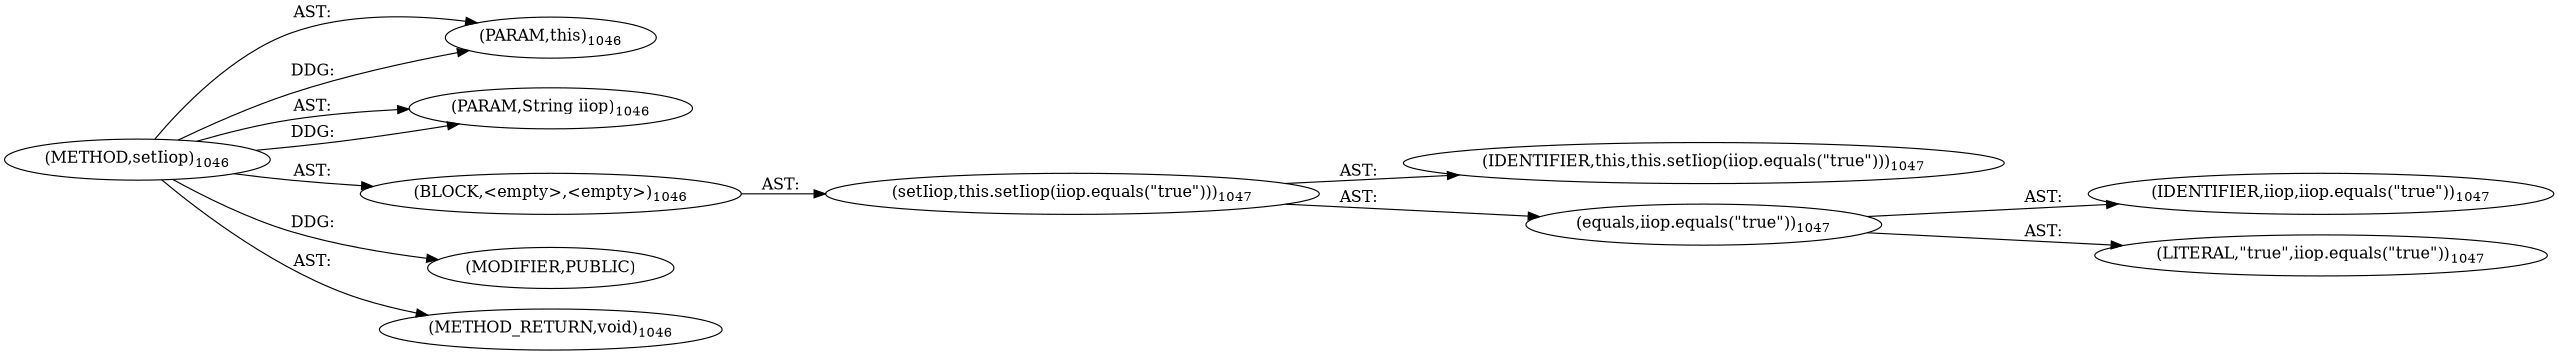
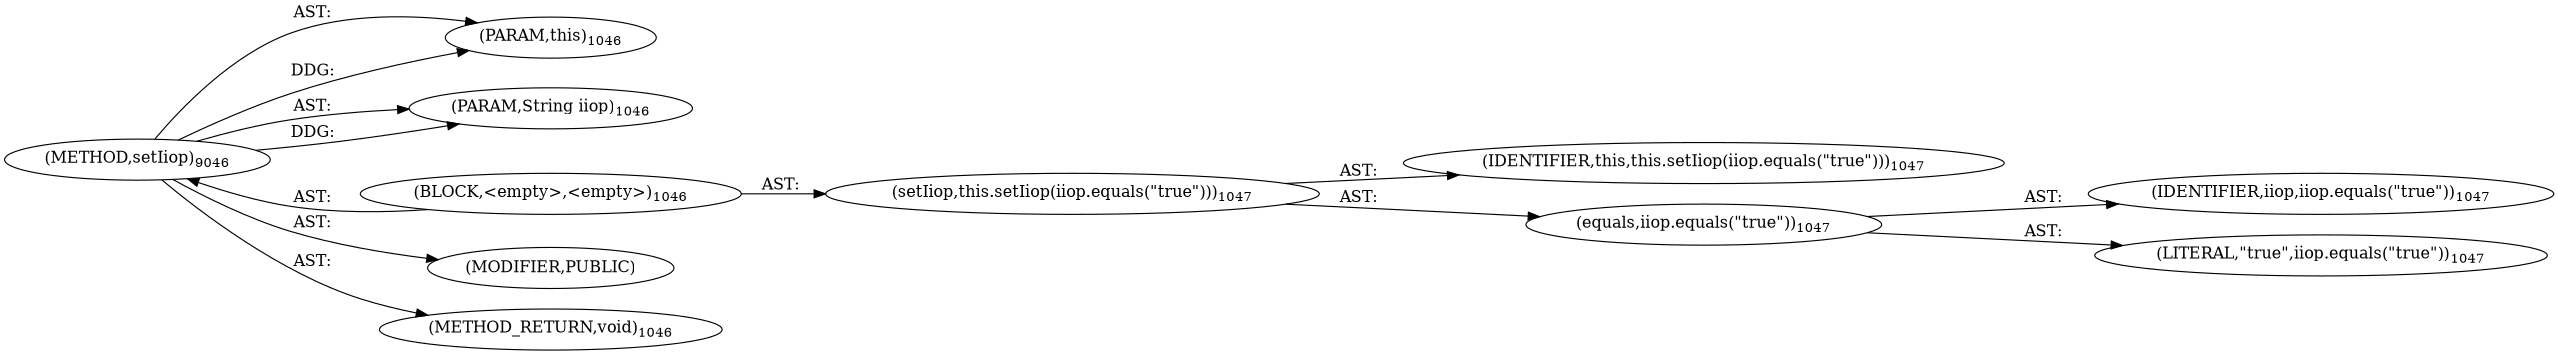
node "(METHOD,setIiop)": text "1046" -> "9046"
edge "(METHOD,setIiop)" -> "(BLOCK,<empty>,<empty>)": reversed
edge "(METHOD,setIiop)" -> "(MODIFIER,PUBLIC)": label "DDG: " -> "AST: "
